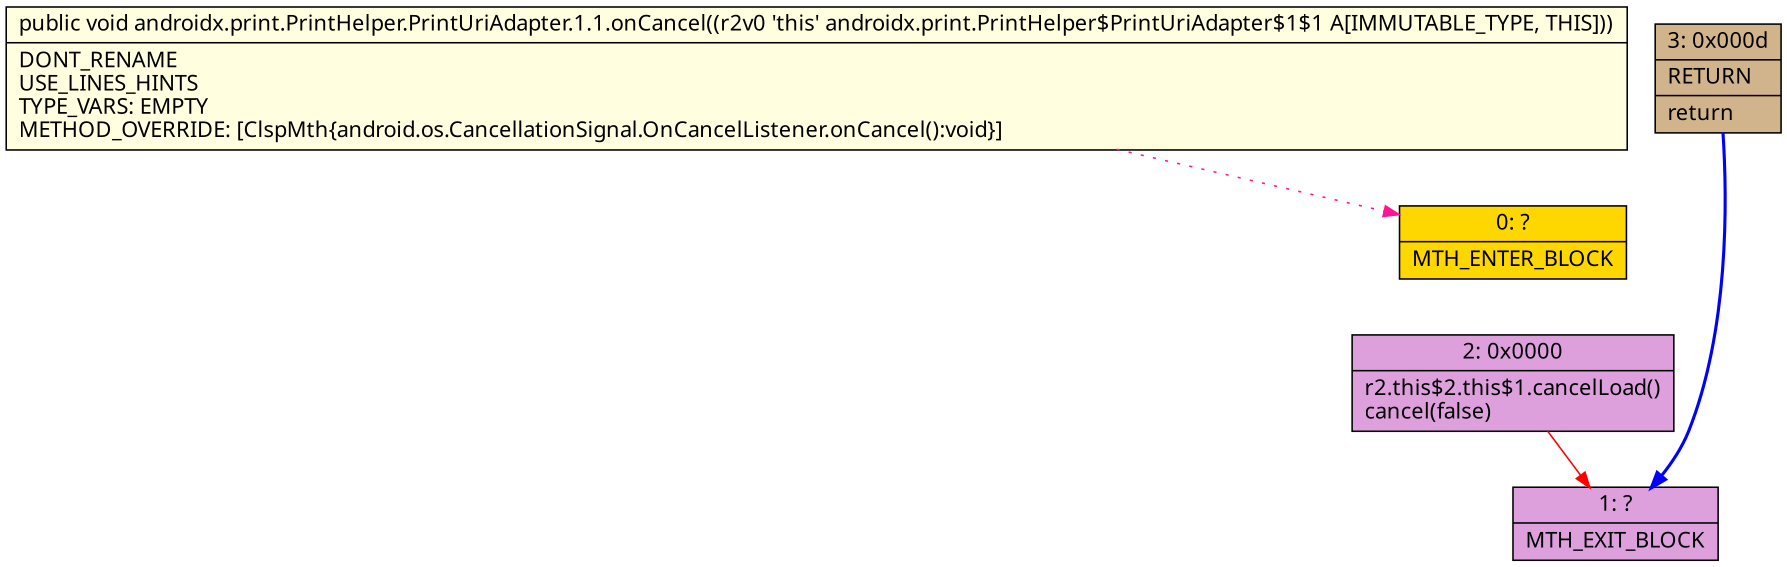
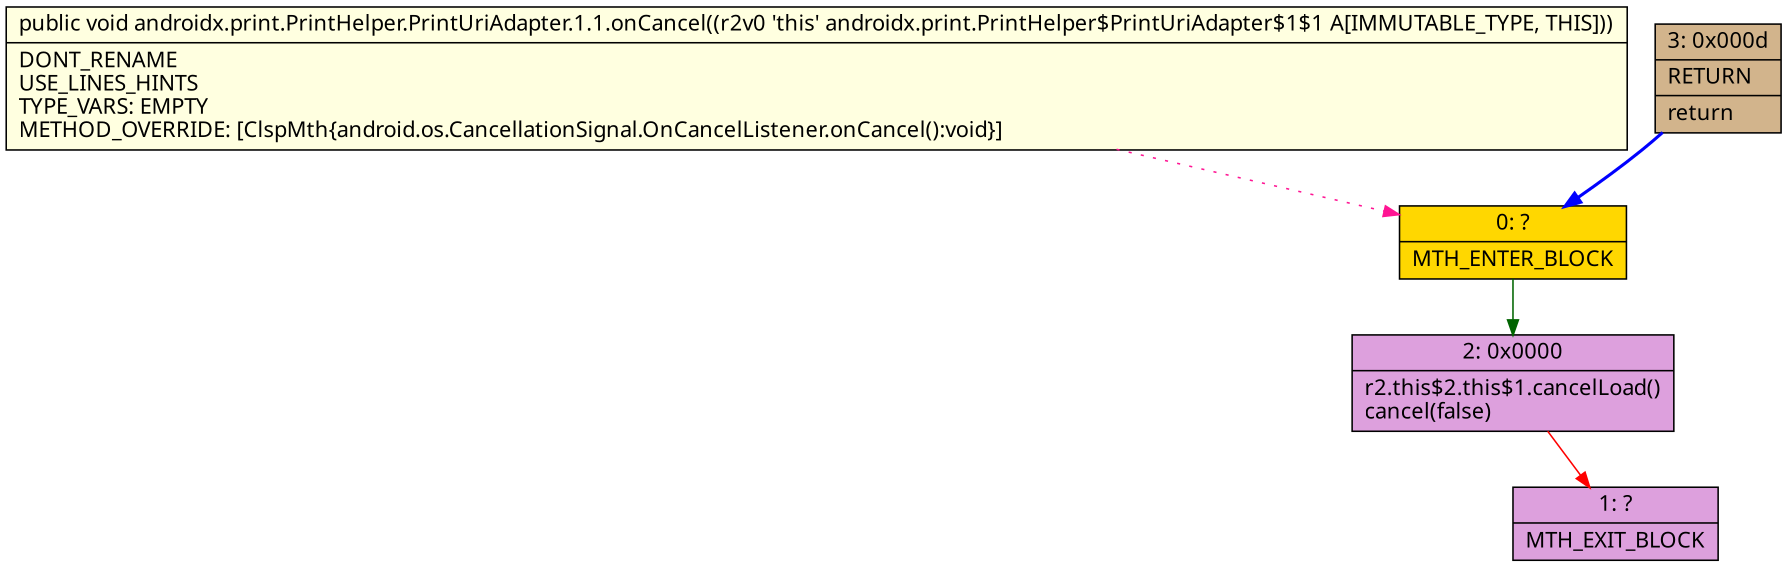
edge "0: ?" -> "2: 0x0000": added
edge "3: 0x000d" -> "1: ?": now "3: 0x000d" -> "0: ?"
